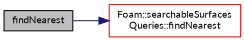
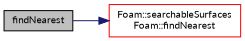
node "Foam::searchableSurfaces Queries::findNearest": label "Foam::searchableSurfaces Queries::findNearest" -> "Foam::searchableSurfaces Foam::findNearest"
